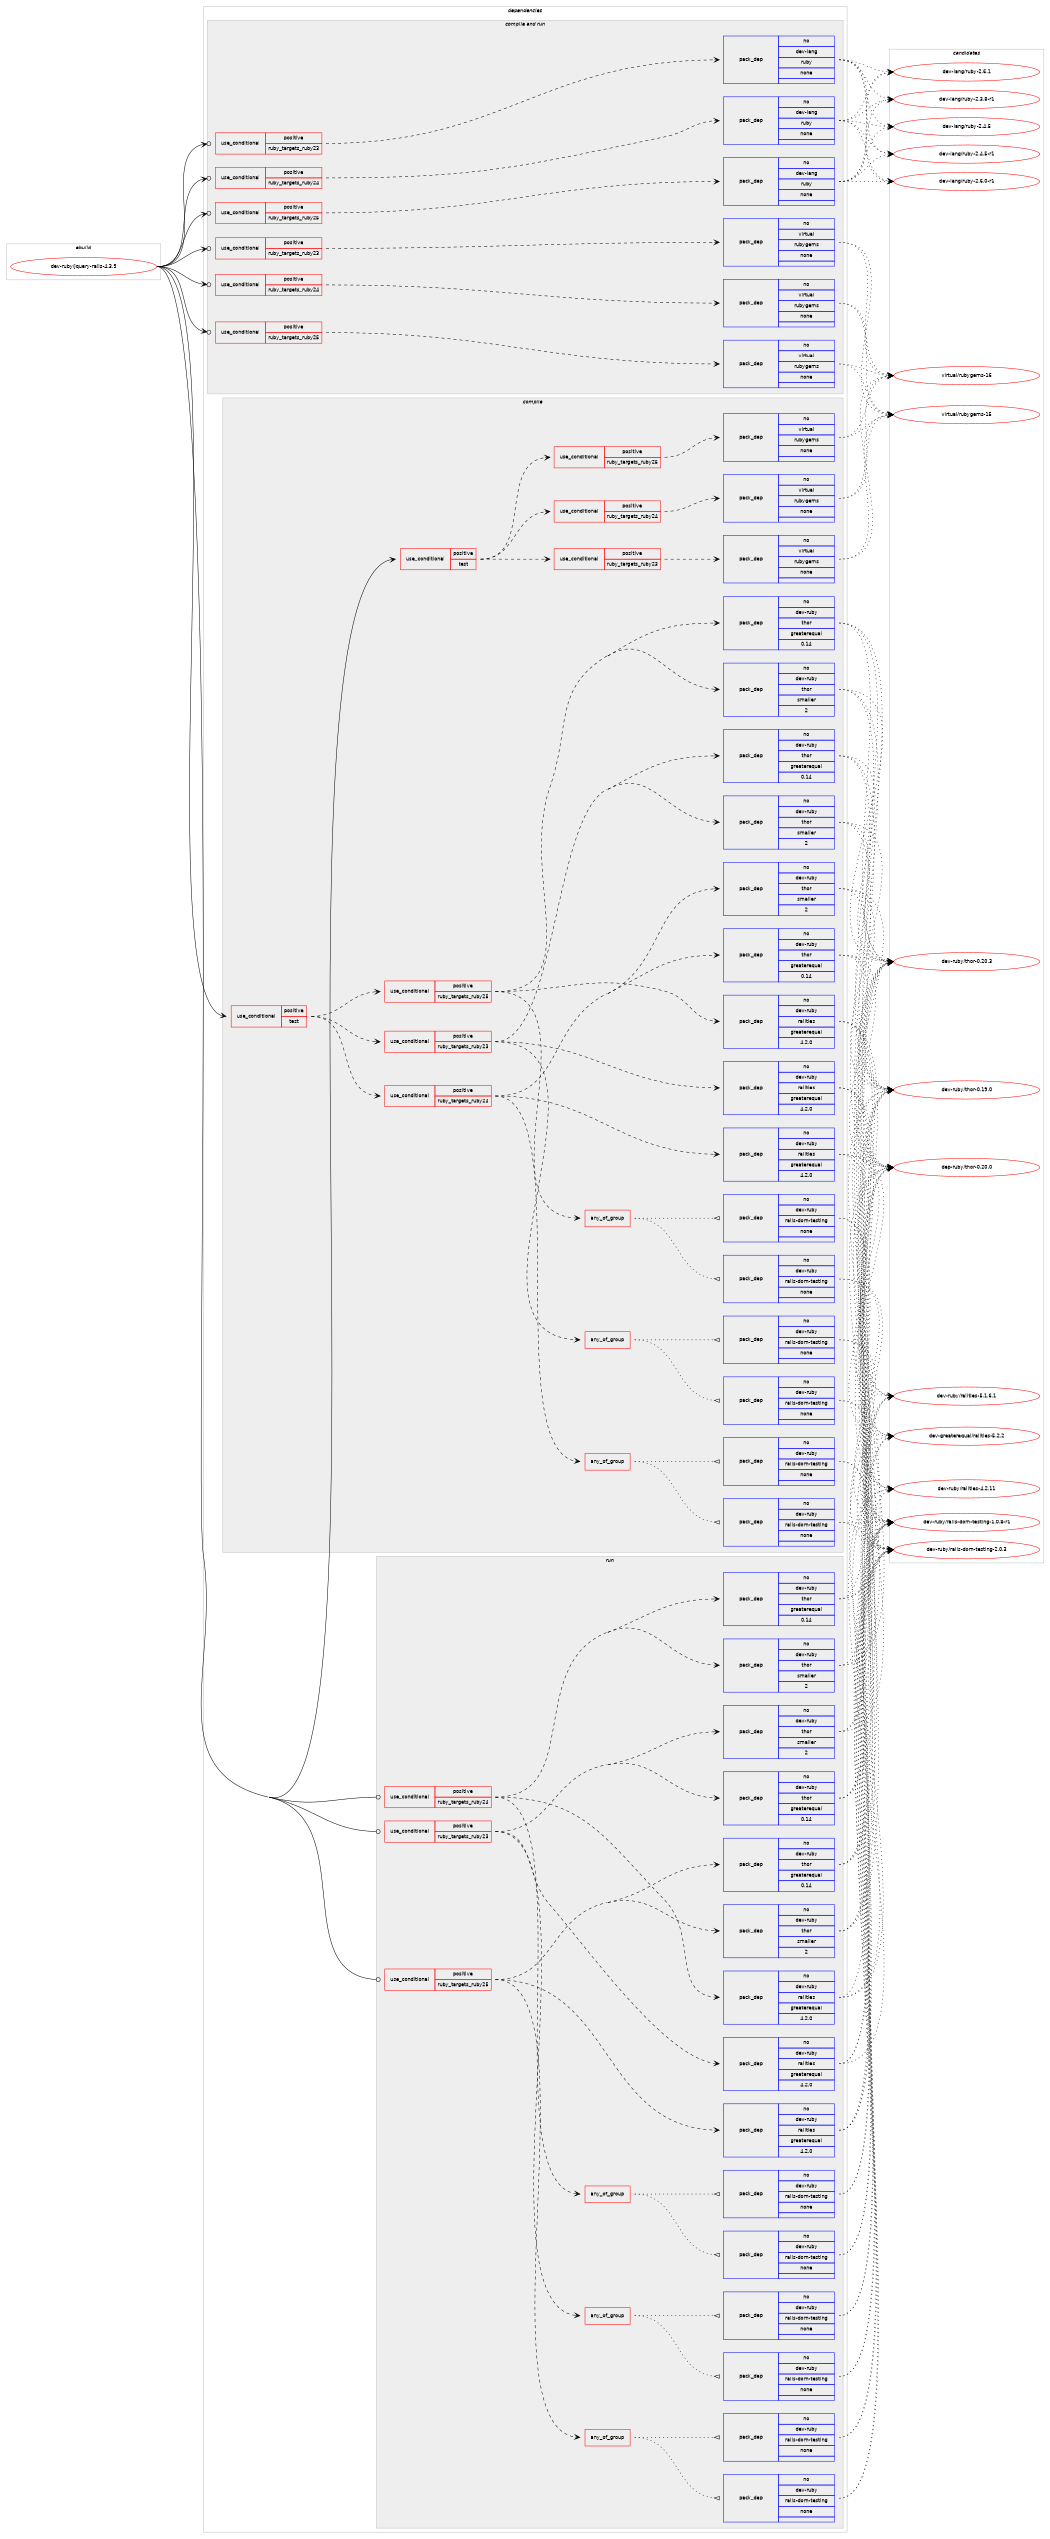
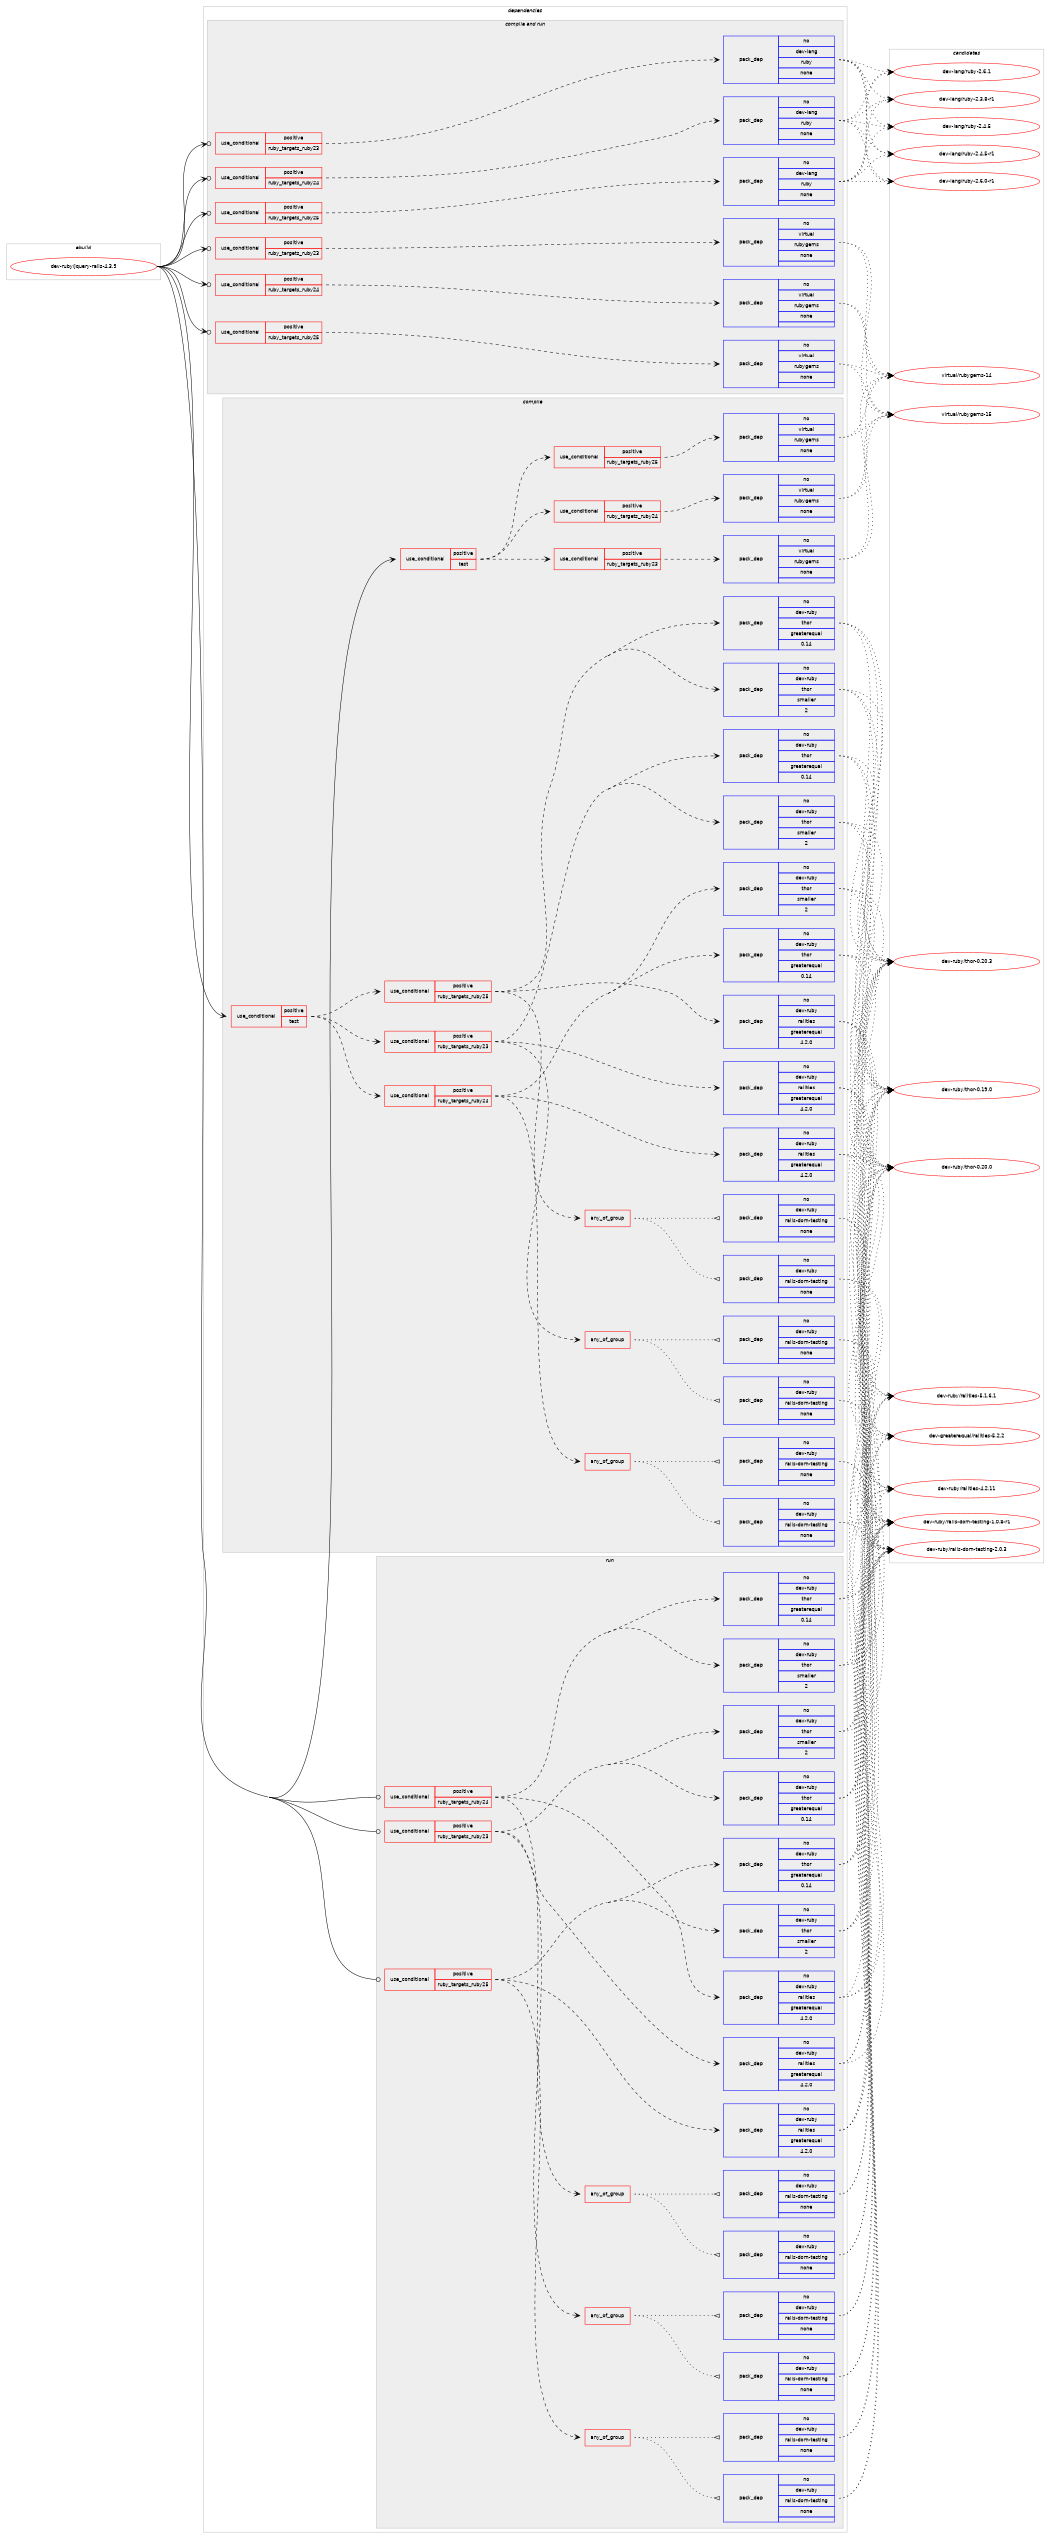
node "virtual/rubygems-16": label "virtual/rubygems-16" -> "virtual/rubygems-14"
node "dep-ruby/thor-0.20.0": label "dep-ruby/thor-0.20.0" -> "dev-ruby/thor-0.20.0"
